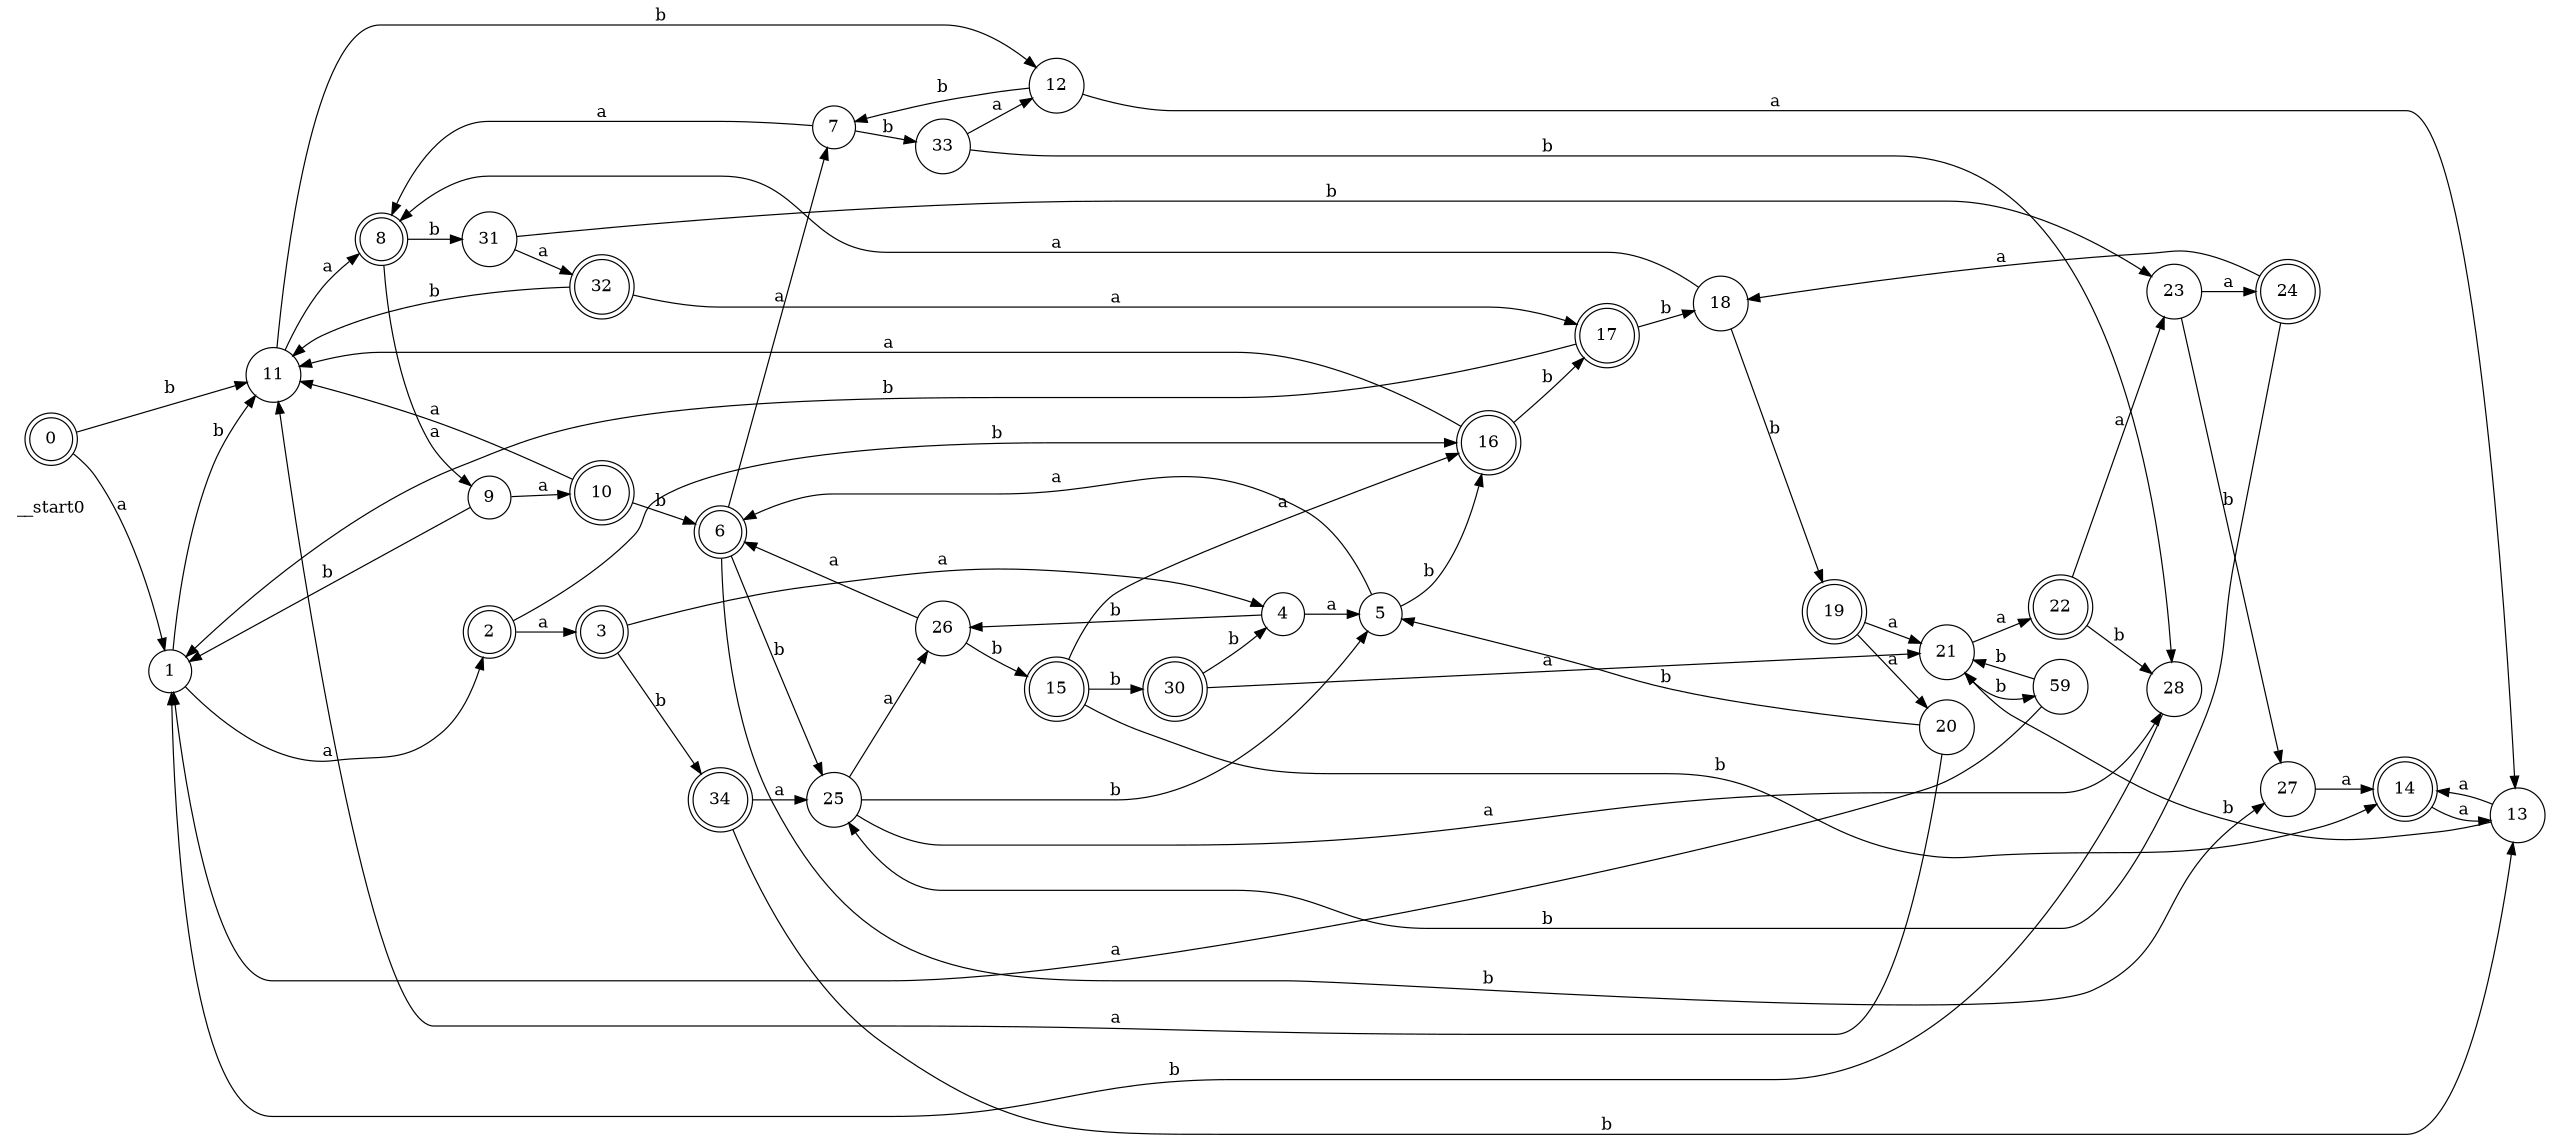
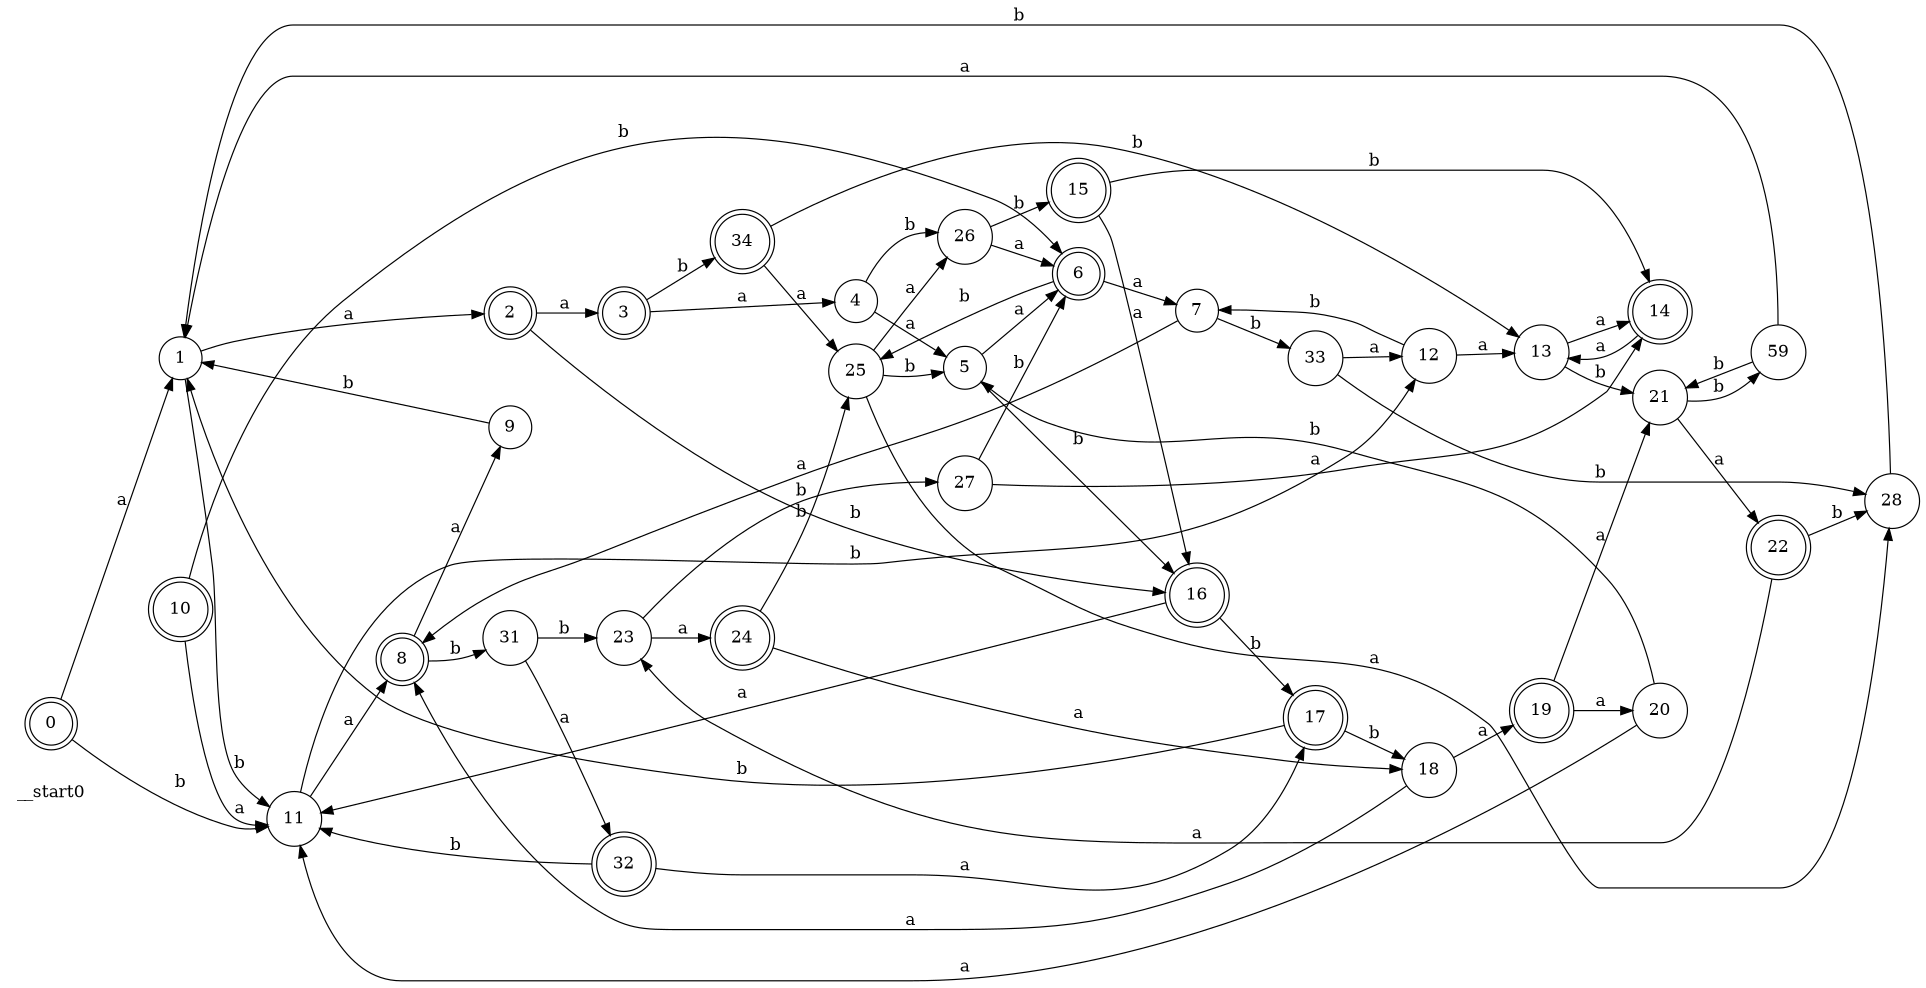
edge "18" -> "19": label "b" -> "a"
edge "9" -> "10": removed, label "a"
node "30": removed
edge "6" -> "27": reversed
